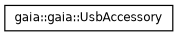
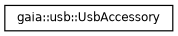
node "gaia::gaia::UsbAccessory": label "gaia::gaia::UsbAccessory" -> "gaia::usb::UsbAccessory"
